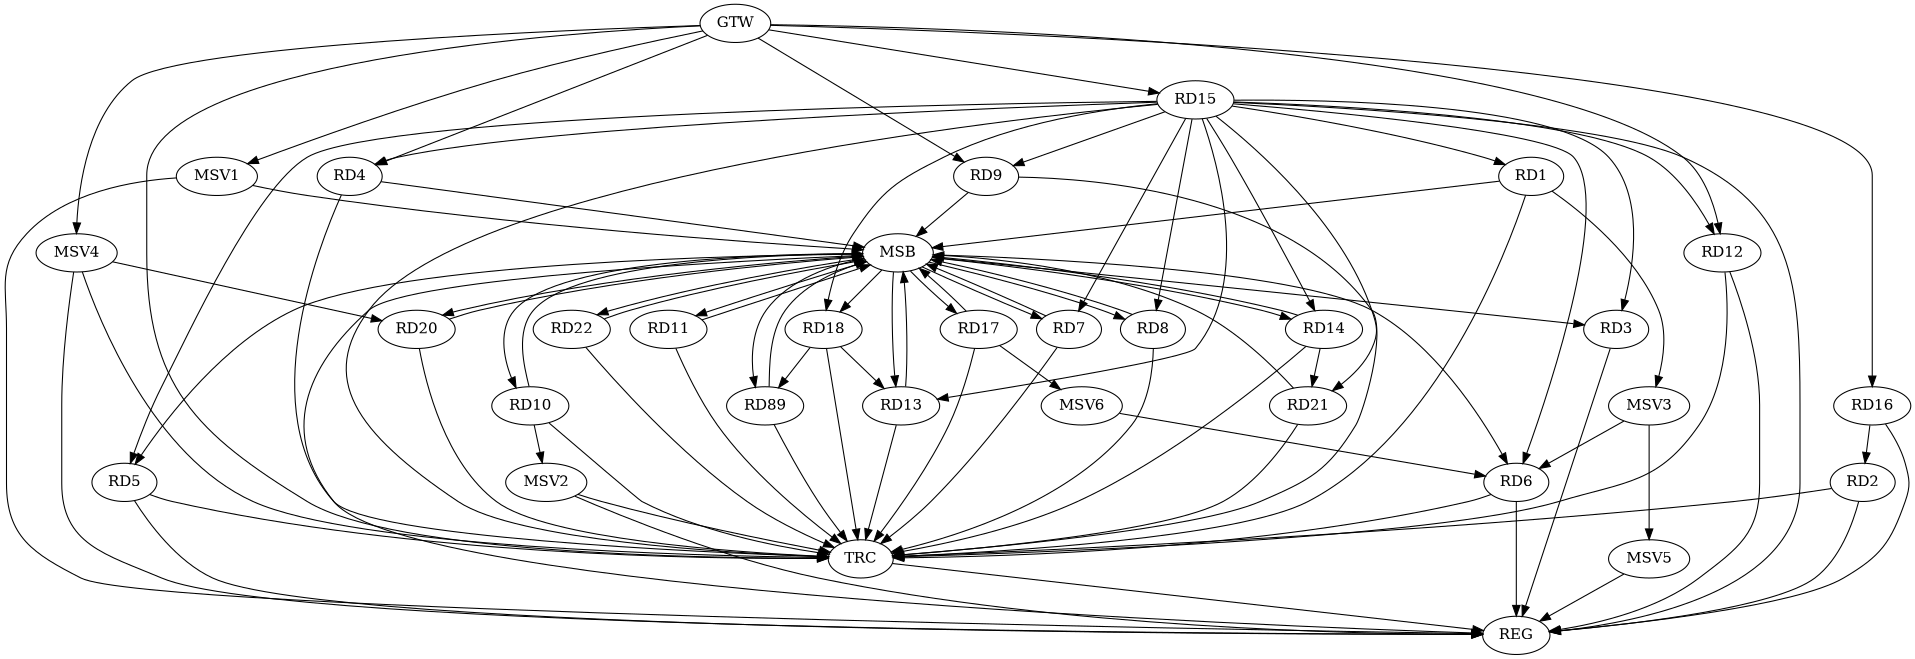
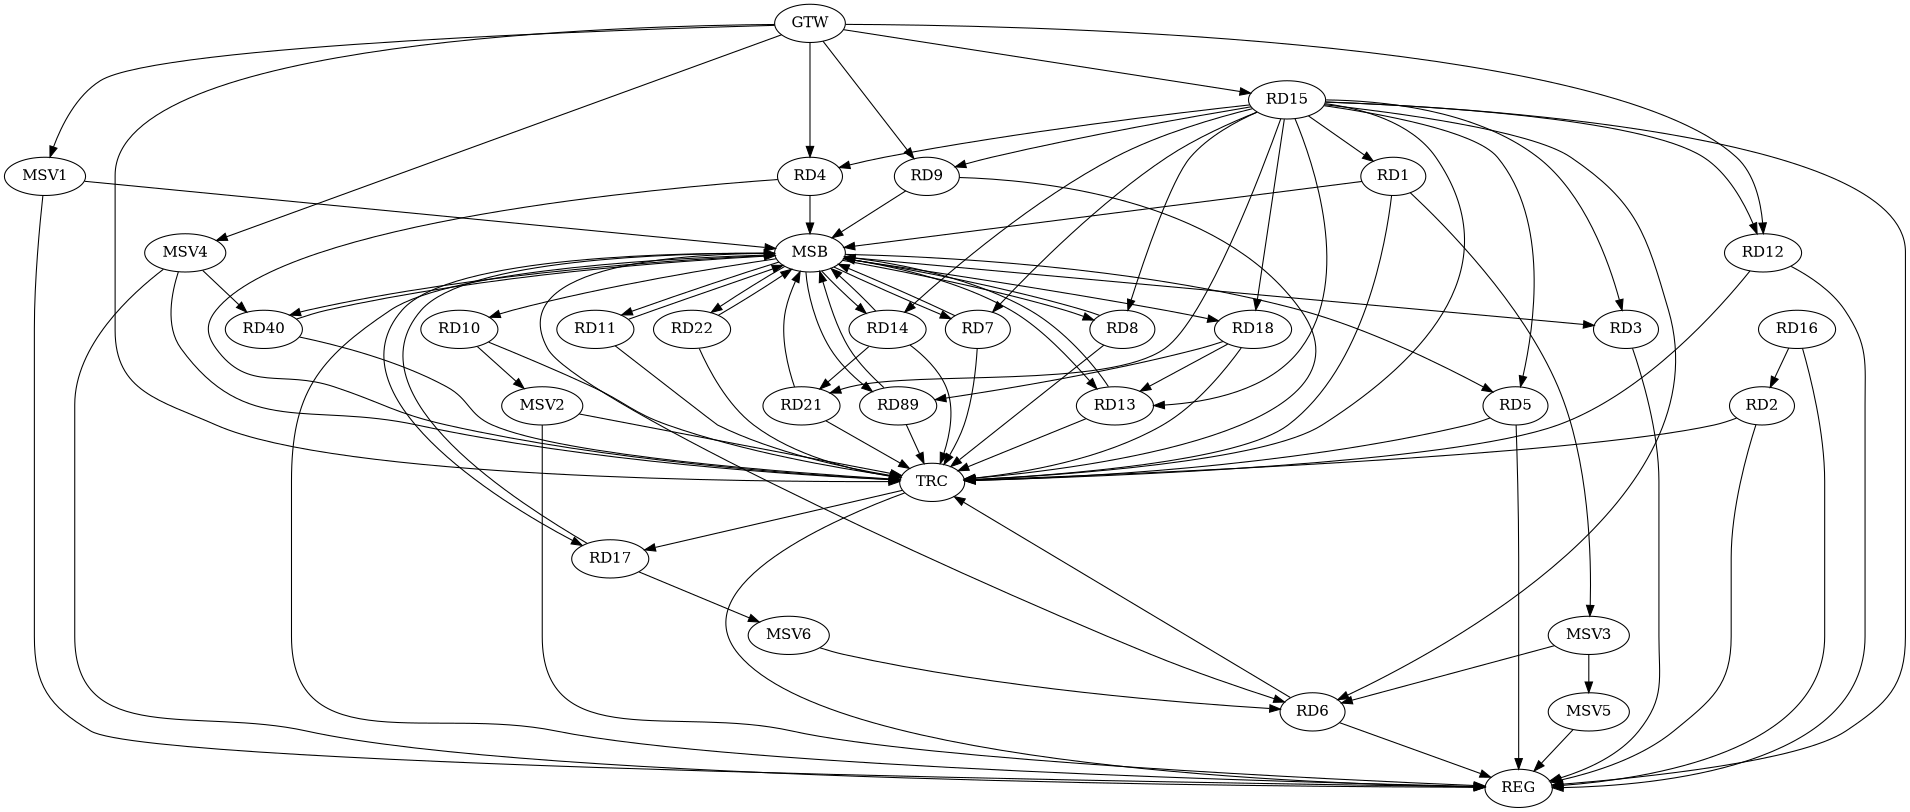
edge "GTW" -> "RD16": removed
edge "RD10" -> "MSB": removed
node "RD20": label "RD20" -> "RD40"
edge "RD17" -> "TRC": reversed
